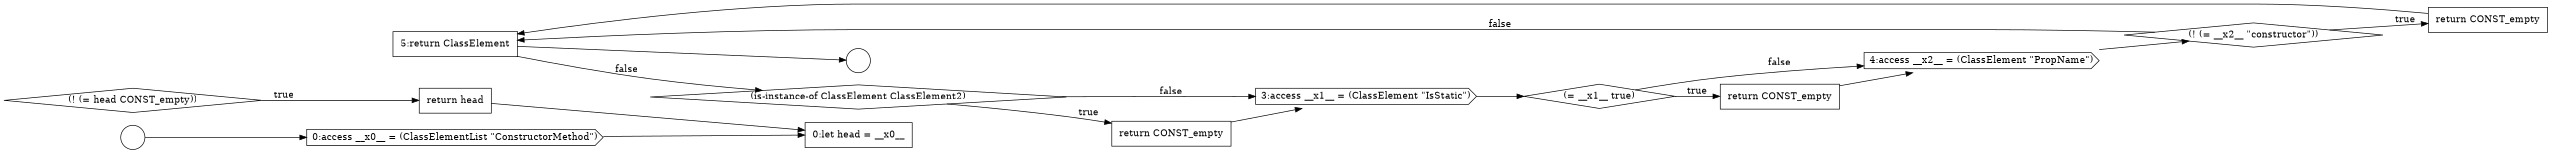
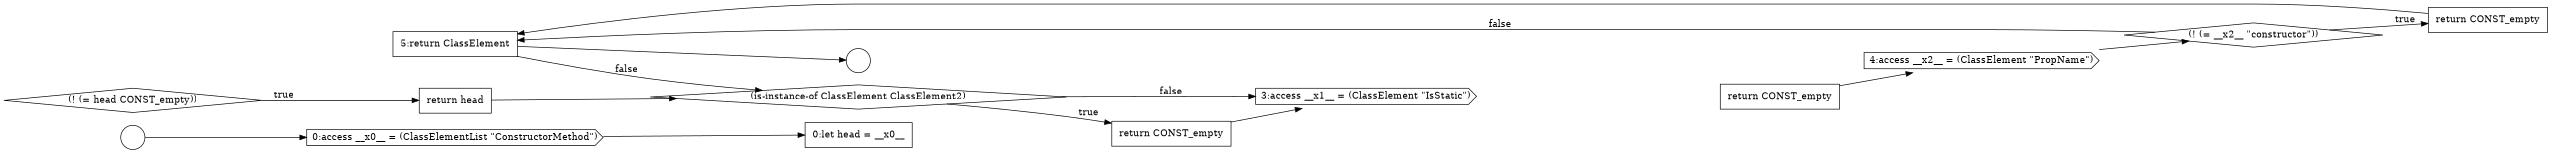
node "(= __x1__ true)": removed
edge "return head" -> "0:let head = __x0__": now "return head" -> "(is-instance-of ClassElement ClassElement2)"
